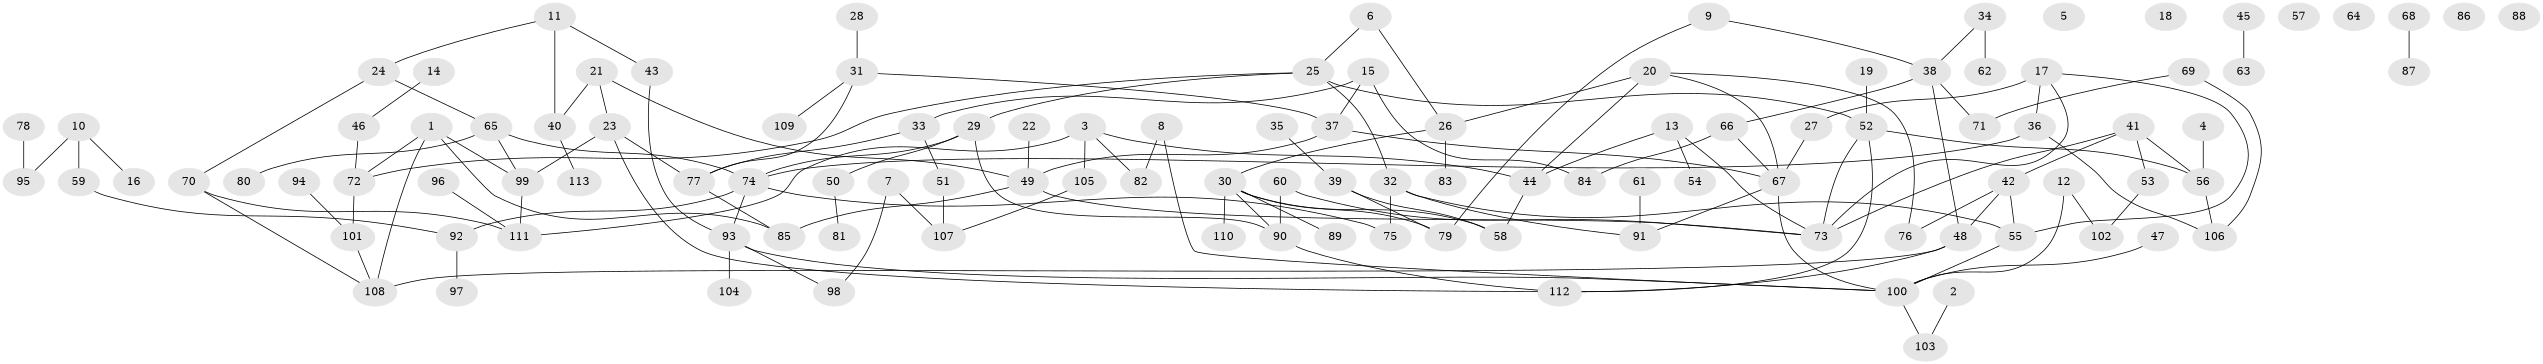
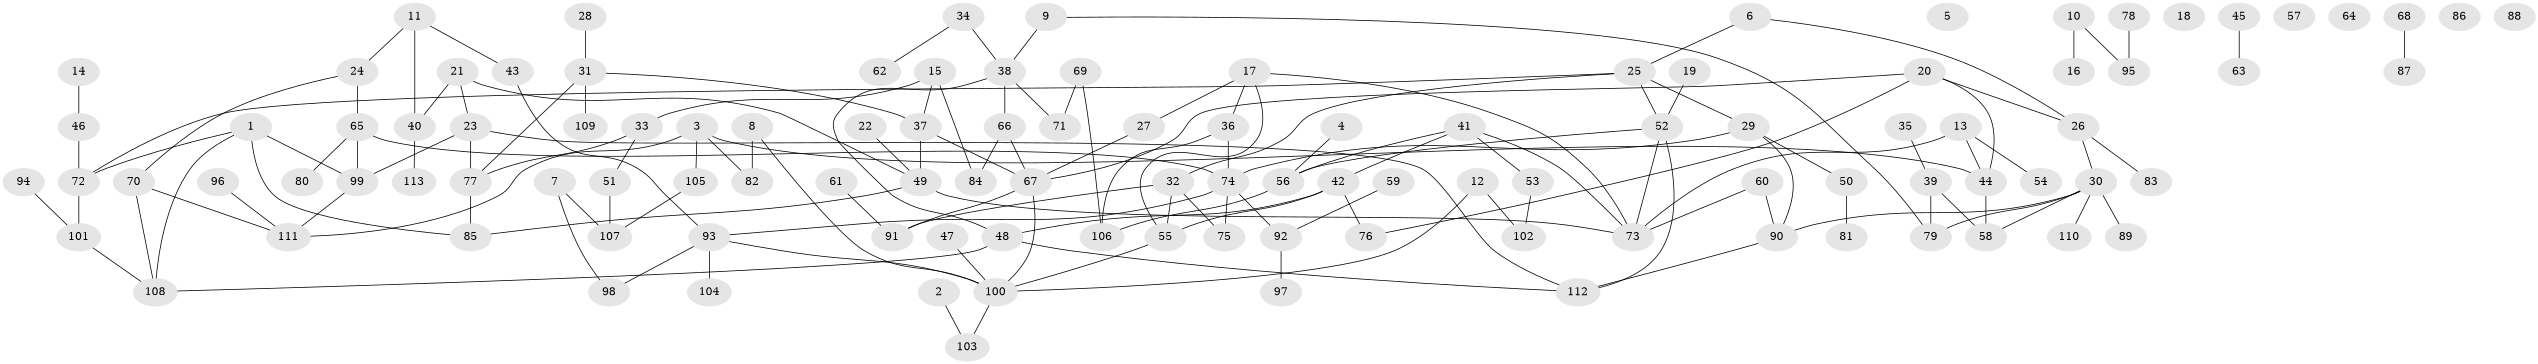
edge "10" -- "59": removed
